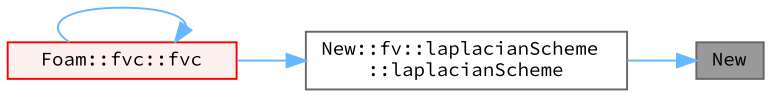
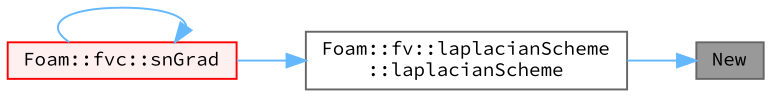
node "Foam::fvc::fvc": label "Foam::fvc::fvc" -> "Foam::fvc::snGrad"
node "New::fv::laplacianScheme ::laplacianScheme": label "New::fv::laplacianScheme ::laplacianScheme" -> "Foam::fv::laplacianScheme ::laplacianScheme"
